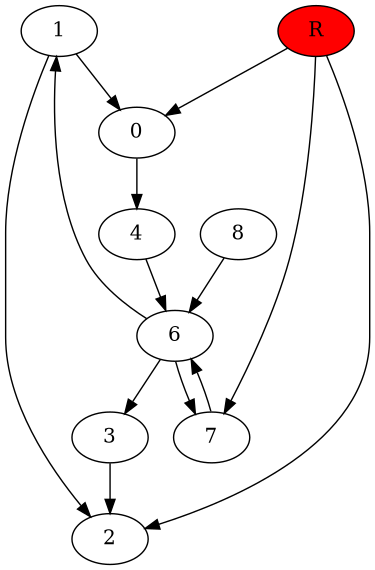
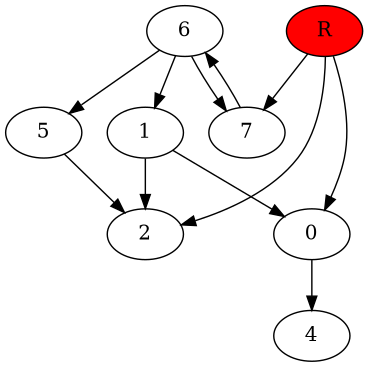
node "8": removed
edge "4" -> "6": removed
node "3": label "3" -> "5"
